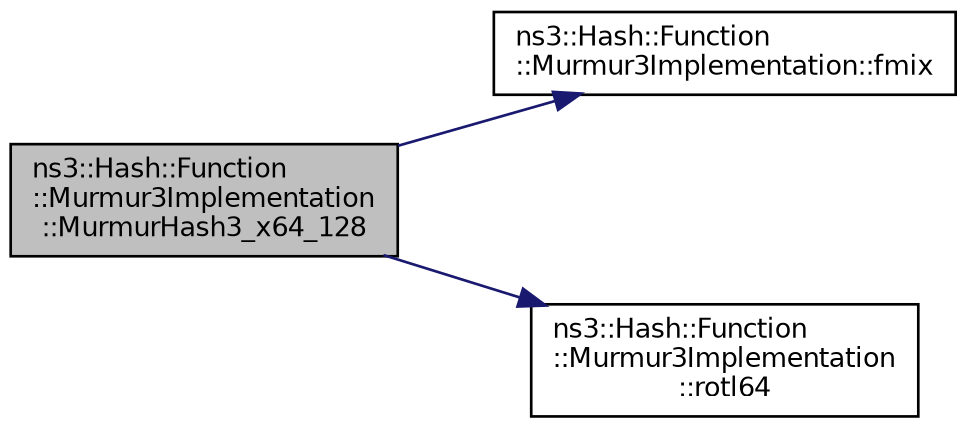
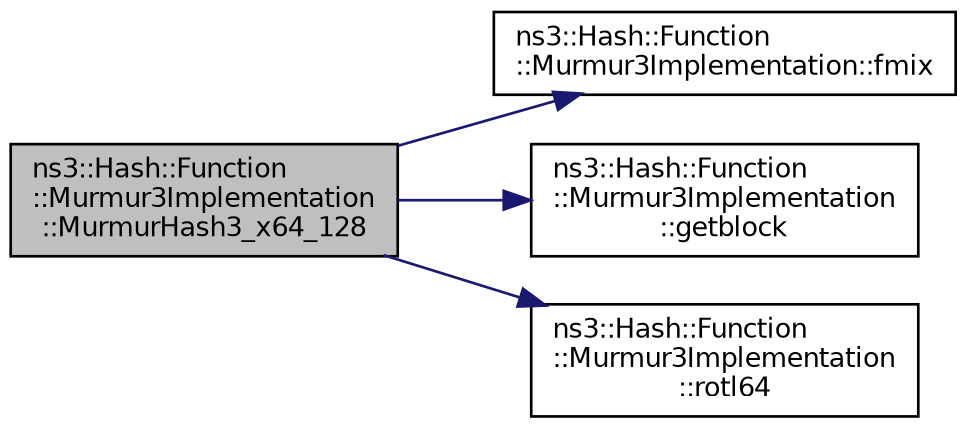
node "ns3::Hash::Function ::Murmur3Implementation ::getblock": added
